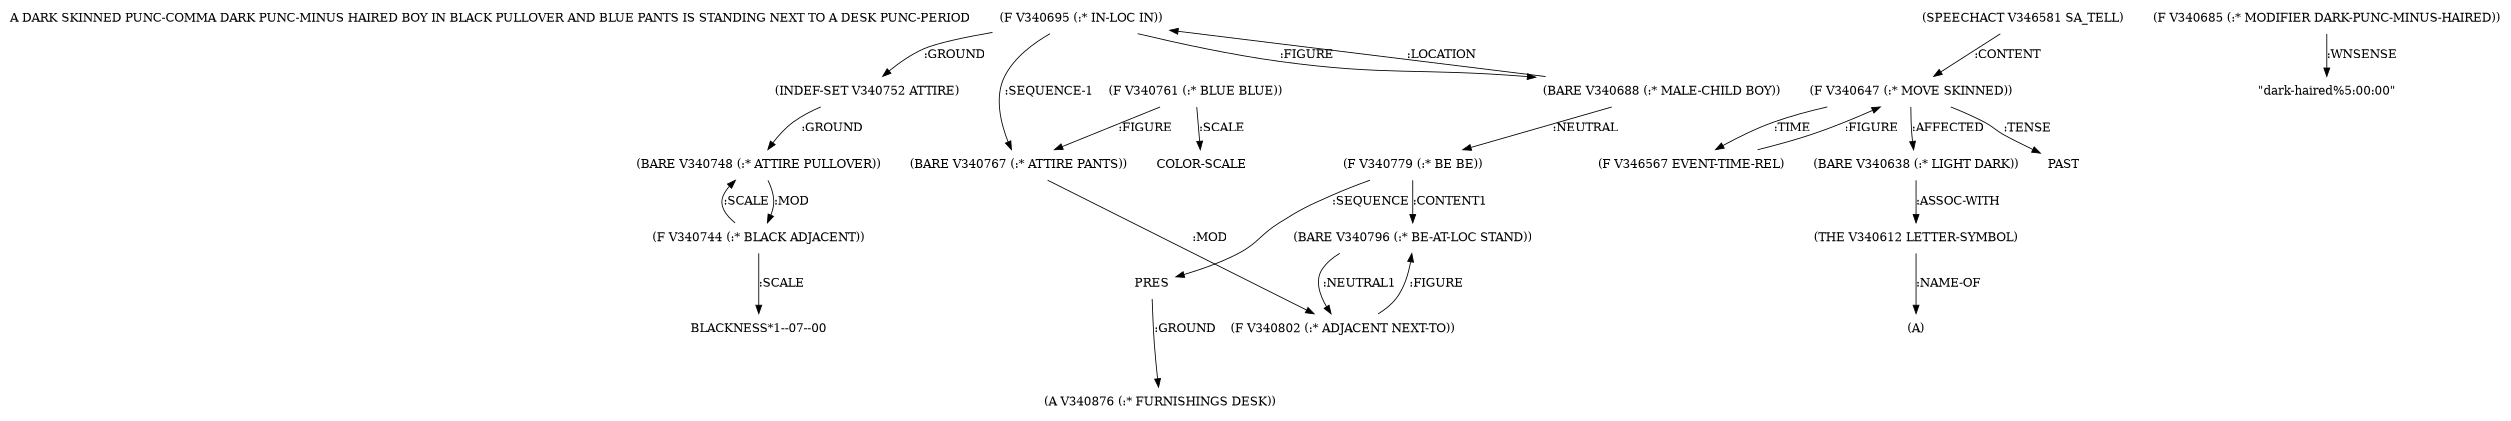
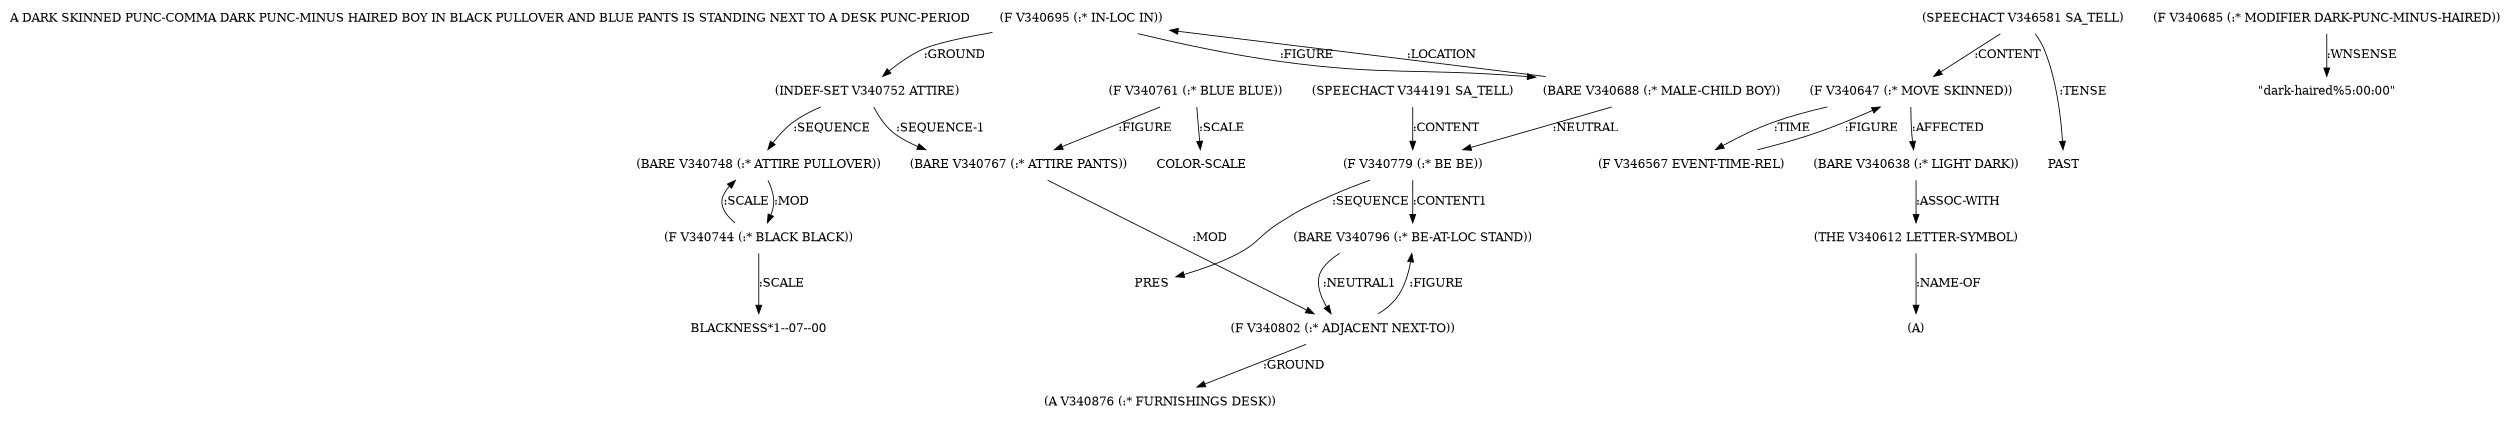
edge "(F V340695 (:* IN-LOC IN))" -> "(BARE V340767 (:* ATTIRE PANTS))": now "(INDEF-SET V340752 ATTIRE)" -> "(BARE V340767 (:* ATTIRE PANTS))"
node "(SPEECHACT V344191 SA_TELL)": added
edge "(F V340647 (:* MOVE SKINNED))" -> "PAST": now "(SPEECHACT V346581 SA_TELL)" -> "PAST"
edge "(INDEF-SET V340752 ATTIRE)" -> "(BARE V340748 (:* ATTIRE PULLOVER))": label ":GROUND" -> ":SEQUENCE"
node "(F V340744 (:* BLACK ADJACENT))": label "(F V340744 (:* BLACK ADJACENT))" -> "(F V340744 (:* BLACK BLACK))"
edge "PRES" -> "(A V340876 (:* FURNISHINGS DESK))": now "(F V340802 (:* ADJACENT NEXT-TO))" -> "(A V340876 (:* FURNISHINGS DESK))"
